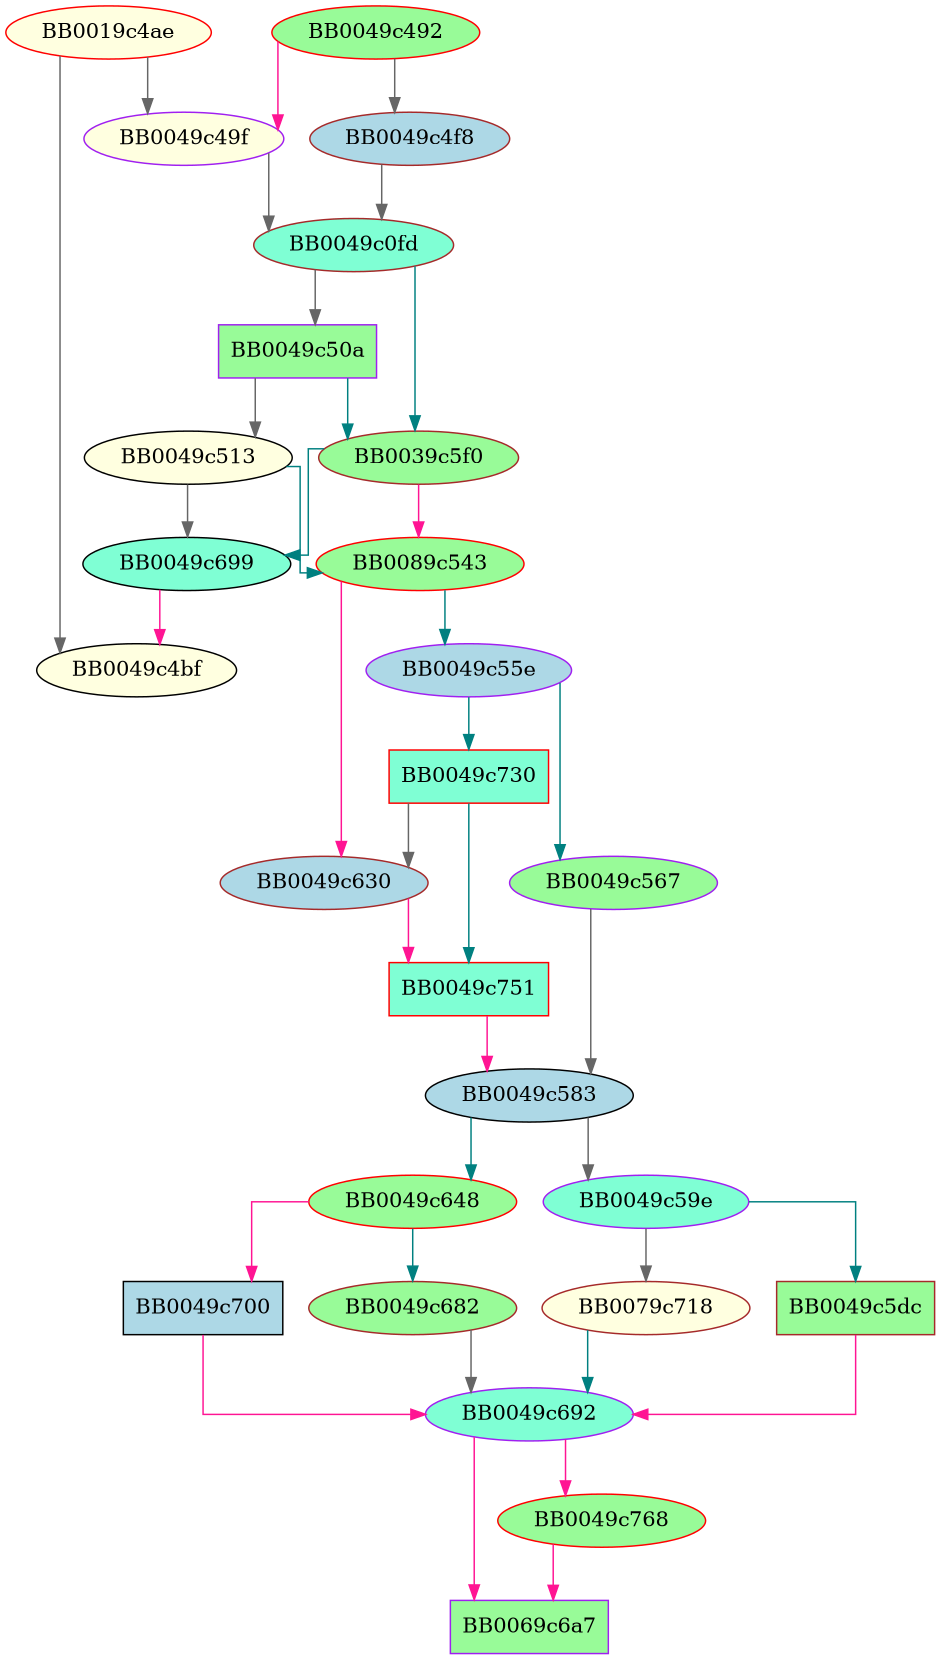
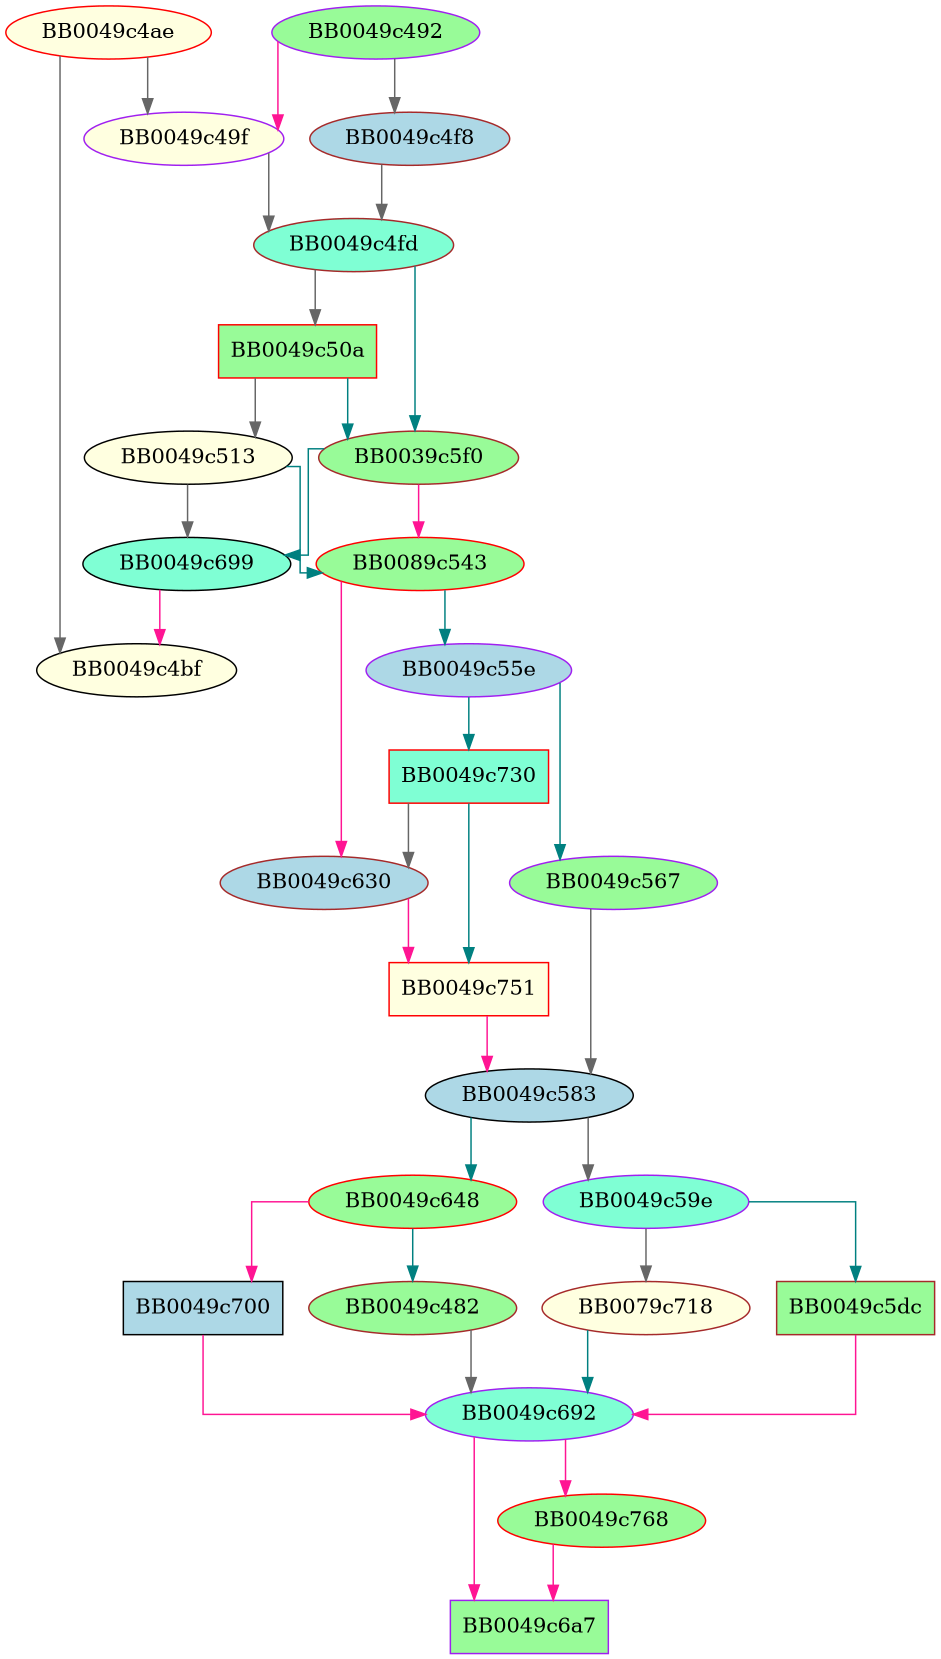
node "BB0019c4ae": label "BB0019c4ae" -> "BB0049c4ae"
node "BB0049c492": color red -> purple
node "BB0049c0fd": label "BB0049c0fd" -> "BB0049c4fd"
node "BB0049c50a": color purple -> red
node "BB0049c751": fillcolor aquamarine -> lightyellow
node "BB0049c682": label "BB0049c682" -> "BB0049c482"
node "BB0069c6a7": label "BB0069c6a7" -> "BB0049c6a7"
